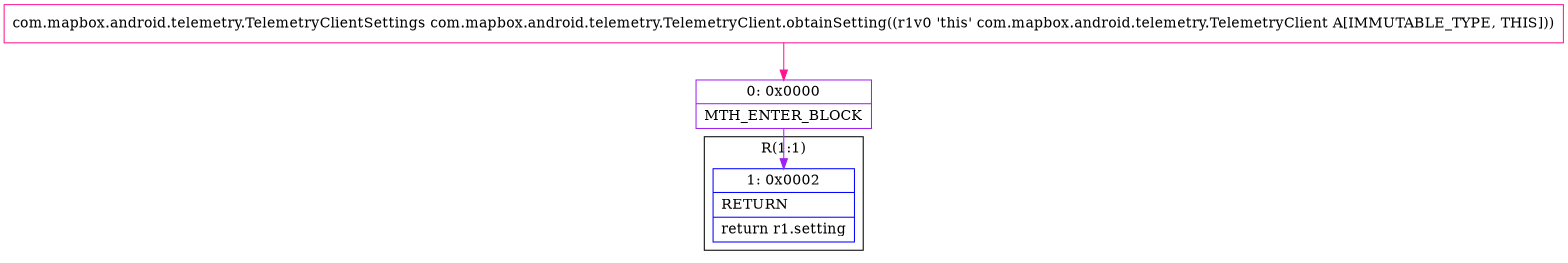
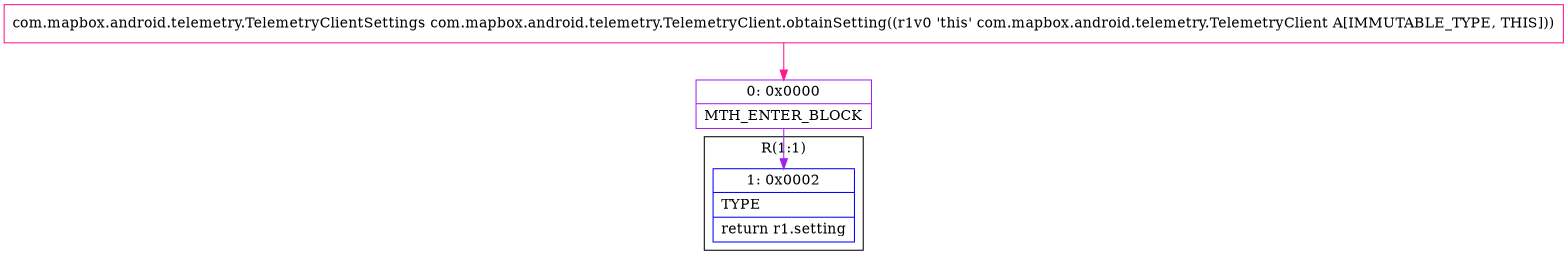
node "1: 0x0002": text "RETURN" -> "TYPE"
